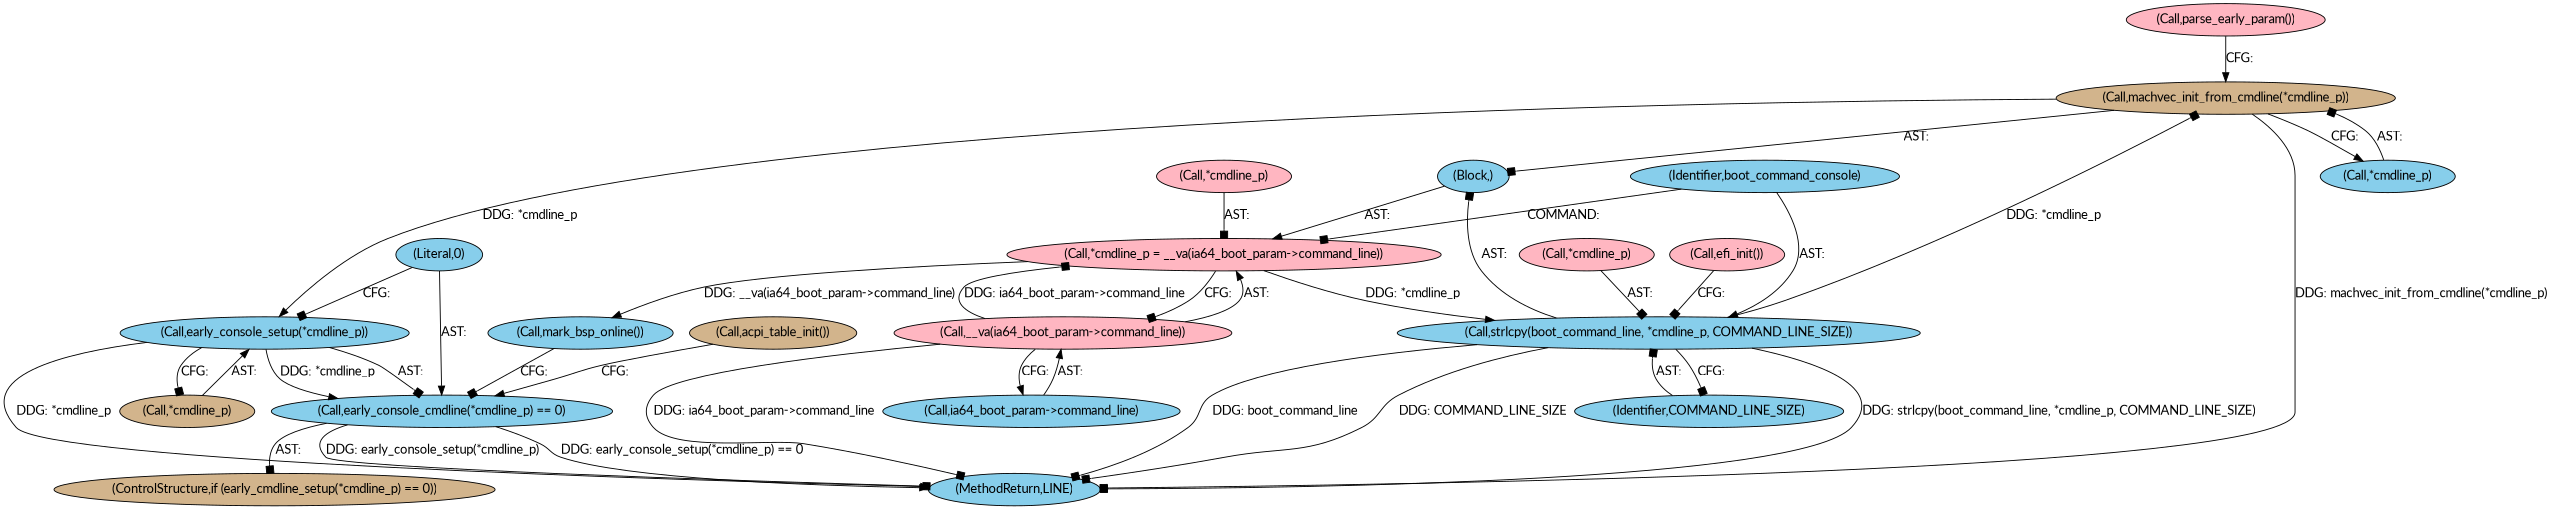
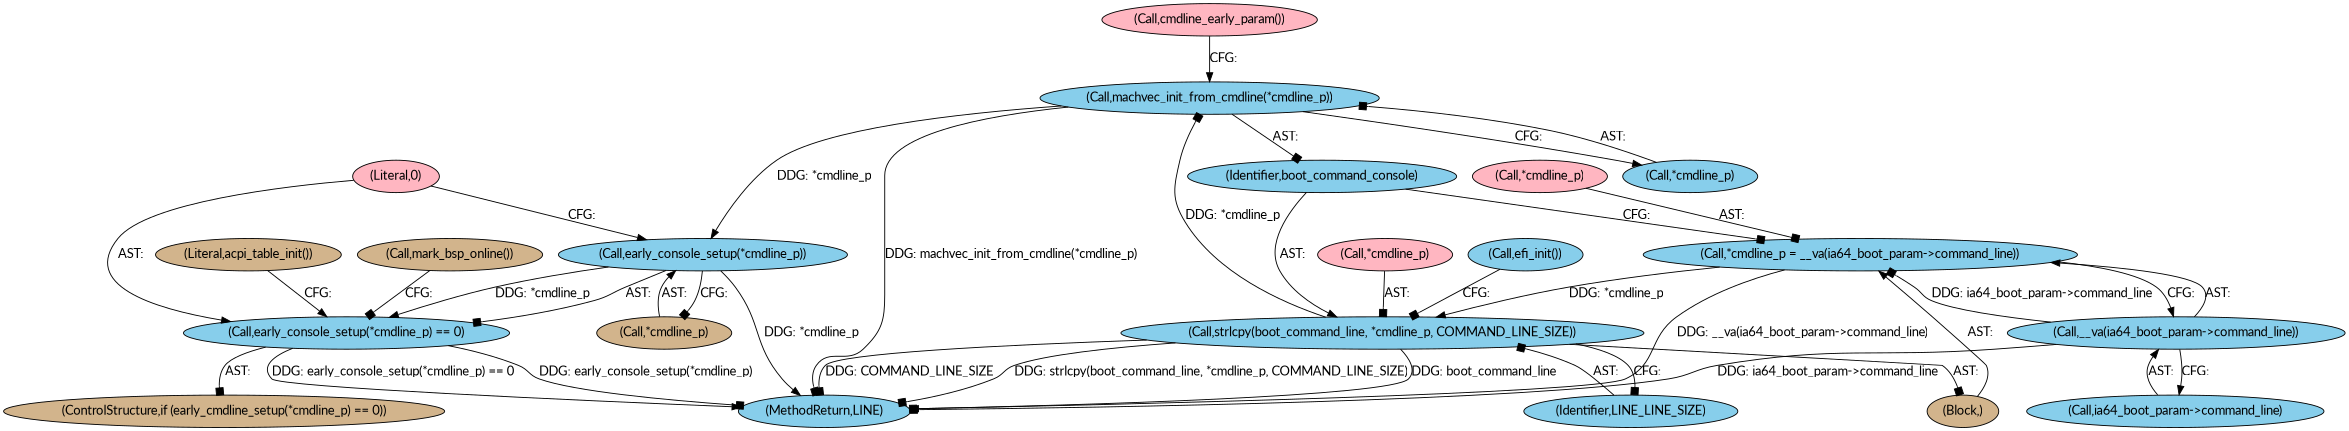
node "(Call,parse_early_param())": label "(Call,parse_early_param())" -> "(Call,cmdline_early_param())"
node "(Call,machvec_init_from_cmdline(*cmdline_p))": fillcolor tan -> skyblue
edge "(Call,machvec_init_from_cmdline(*cmdline_p))" -> "(Block,)": now "(Call,machvec_init_from_cmdline(*cmdline_p))" -> "(Identifier,boot_command_console)"
node "(Block,)": fillcolor skyblue -> tan
edge "(Identifier,boot_command_console)" -> "(Call,*cmdline_p = __va(ia64_boot_param->command_line))": label "COMMAND: " -> "CFG: "
node "(Literal,0)": fillcolor skyblue -> lightpink
node "(Call,*cmdline_p = __va(ia64_boot_param->command_line))": fillcolor lightpink -> skyblue
node "(Call,efi_init())": fillcolor lightpink -> skyblue
edge "(Call,*cmdline_p = __va(ia64_boot_param->command_line))" -> "(Call,mark_bsp_online())": now "(Call,*cmdline_p = __va(ia64_boot_param->command_line))" -> "(MethodReturn,LINE)"
edge "(Literal,0)" -> "(Call,early_console_setup(*cmdline_p))": arrowhead box -> normal
edge "(Call,*cmdline_p = __va(ia64_boot_param->command_line))" -> "(Call,__va(ia64_boot_param->command_line))": arrowhead box -> normal
node "(Call,mark_bsp_online())": fillcolor skyblue -> tan
node "(Call,acpi_table_init())": label "(Call,acpi_table_init())" -> "(Literal,acpi_table_init())"
node "(Call,__va(ia64_boot_param->command_line))": fillcolor lightpink -> skyblue
node "(Call,early_console_cmdline(*cmdline_p) == 0)": label "(Call,early_console_cmdline(*cmdline_p) == 0)" -> "(Call,early_console_setup(*cmdline_p) == 0)"
node "(Identifier,COMMAND_LINE_SIZE)": label "(Identifier,COMMAND_LINE_SIZE)" -> "(Identifier,LINE_LINE_SIZE)"
